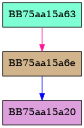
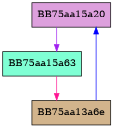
edge "BB75aa15a20" -> "BB75aa15a63": added
node "BB75aa15a6e": label "BB75aa15a6e" -> "BB75aa13a6e"
